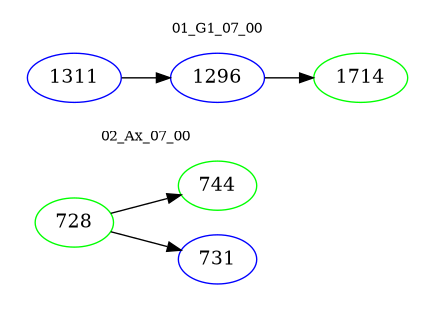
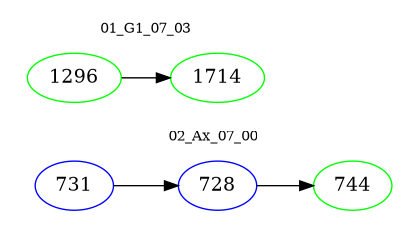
cluster "01_G1_07_00": label "01_G1_07_00" -> "01_G1_07_03"
node "1311": removed
node "1296": color blue -> green
node "728": color green -> blue
edge "728" -> "731": reversed
